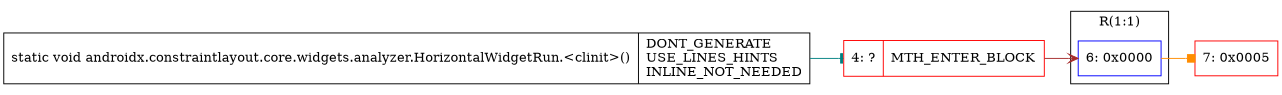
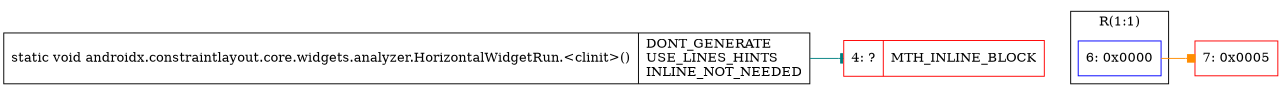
node "4: ?": text "MTH_ENTER_BLOCK" -> "MTH_INLINE_BLOCK"
edge "4: ?" -> "6: 0x0000": removed
